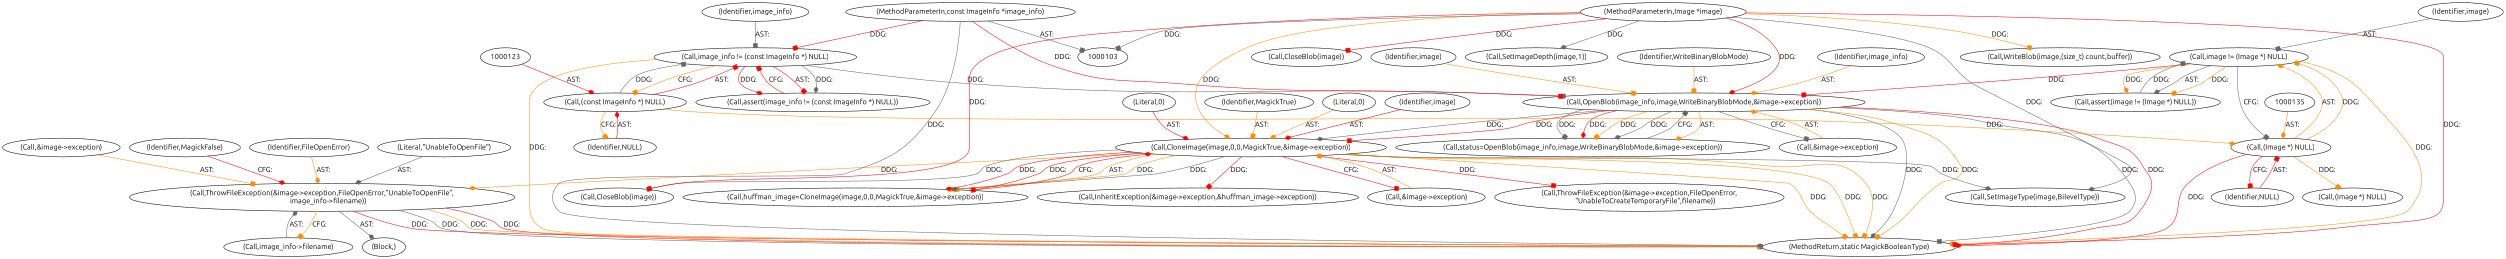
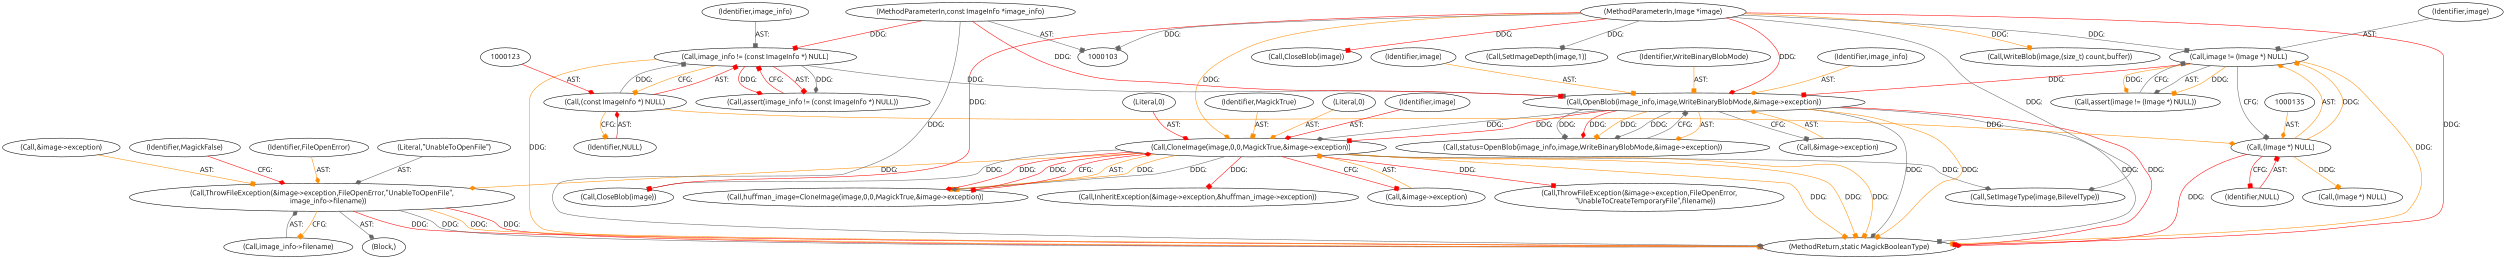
edge "(MethodParameterIn,Image *image)" -> "(Call,image != (Image *) NULL)": added, label "DDG:"
edge "(MethodParameterIn,Image *image)" -> "(Call,SetImageDepth(image,1))": arrowhead diamond -> box
edge "(Call,assert(image != (Image *) NULL))" -> "(Call,image != (Image *) NULL)": label "DDG: " -> "CFG: "
